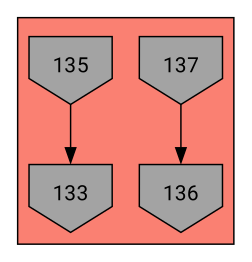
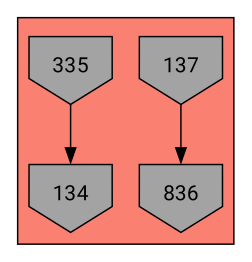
node "135": label "135" -> "335"
node "133": label "133" -> "134"
node "136": label "136" -> "836"
